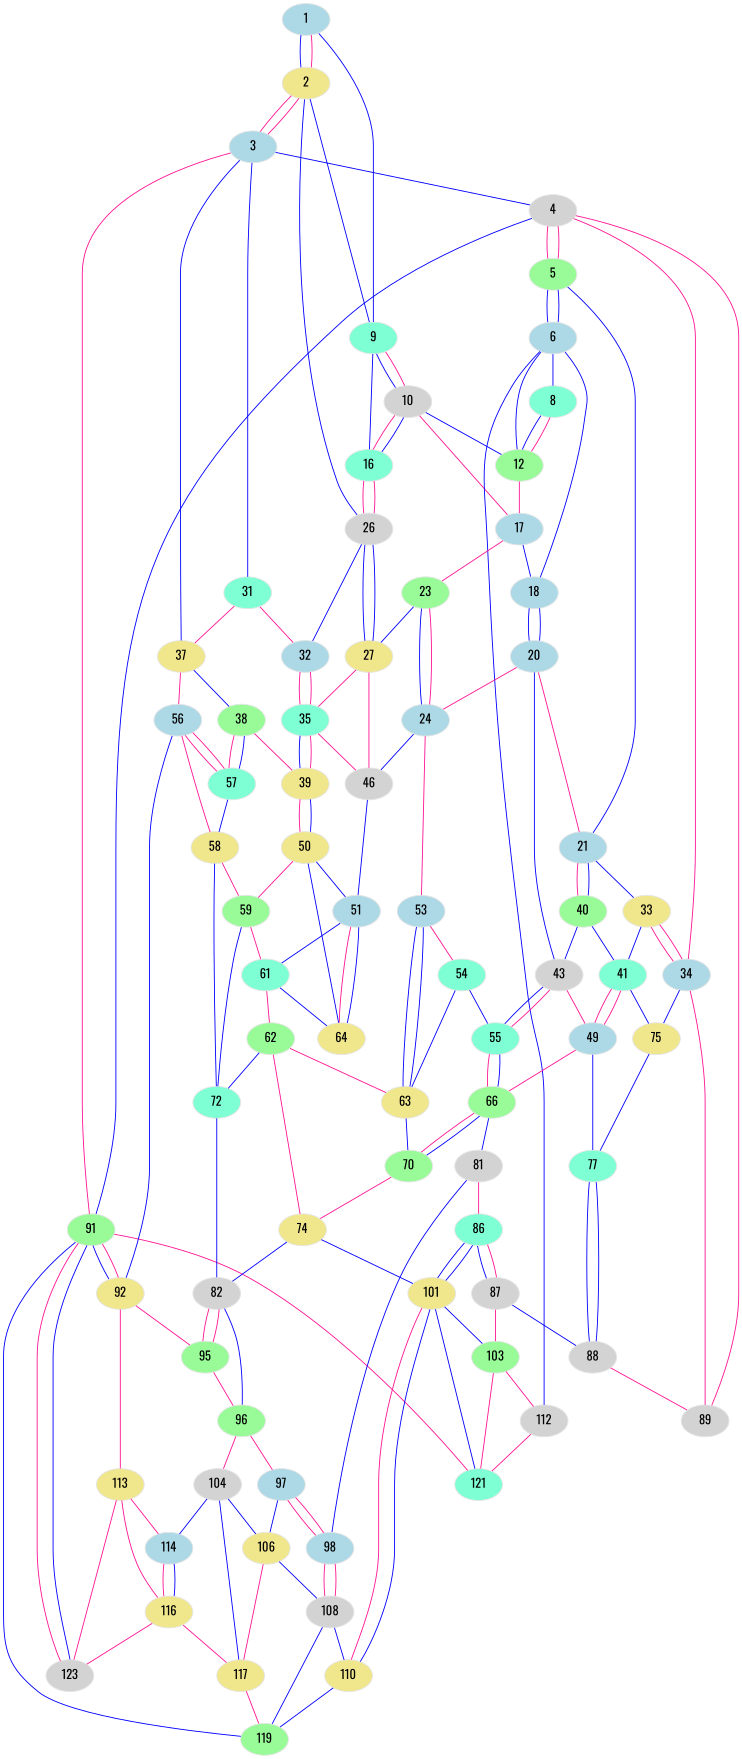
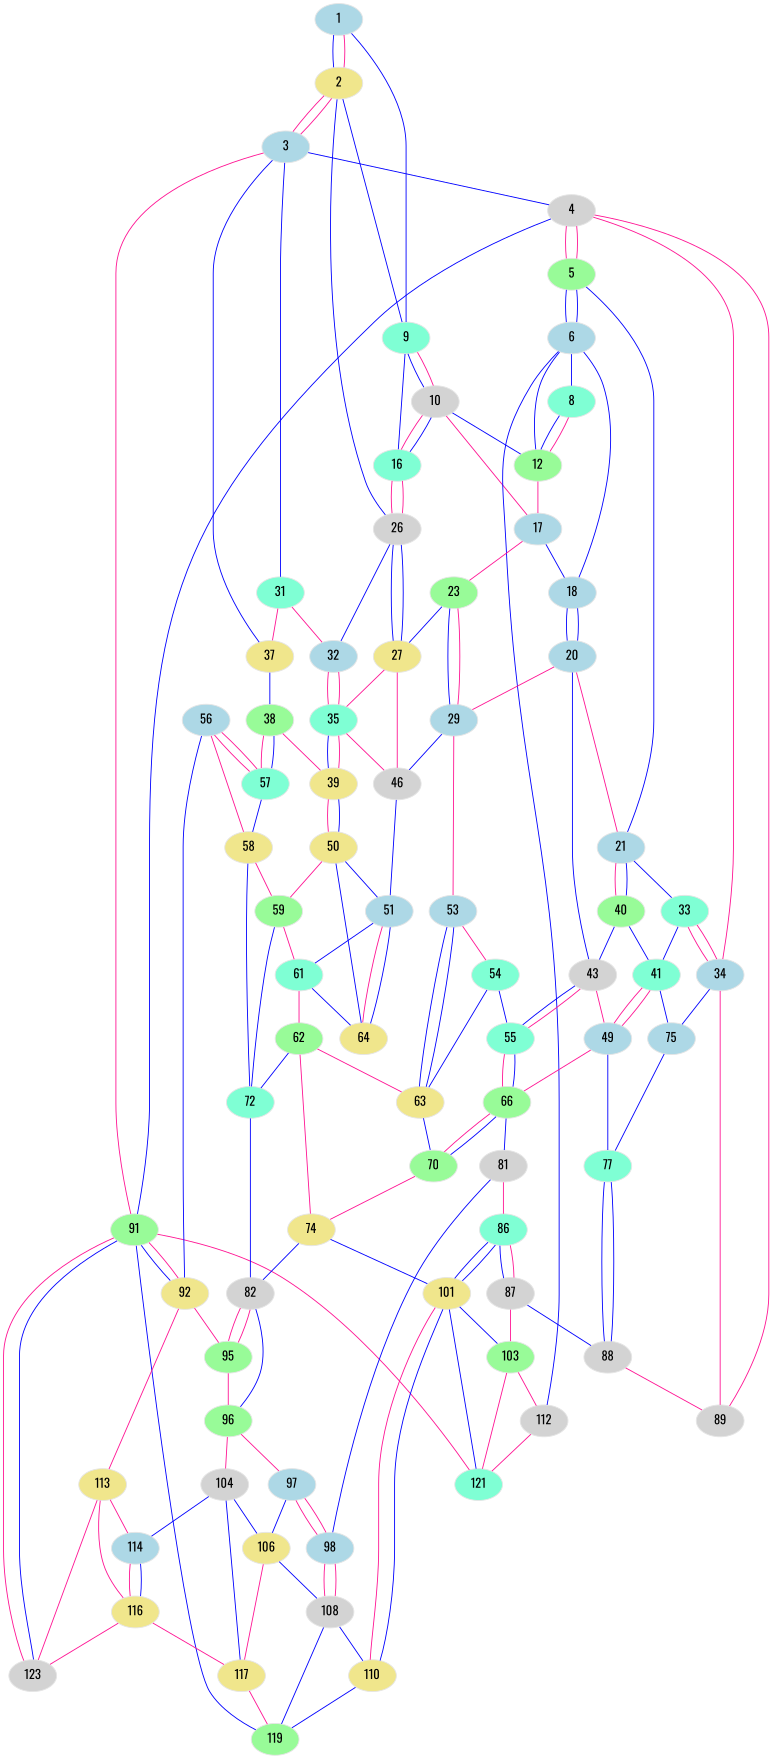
edge "37" -- "56": removed
node "24": label "24" -> "29"
node "33": fillcolor khaki -> aquamarine
node "75": fillcolor khaki -> lightblue
